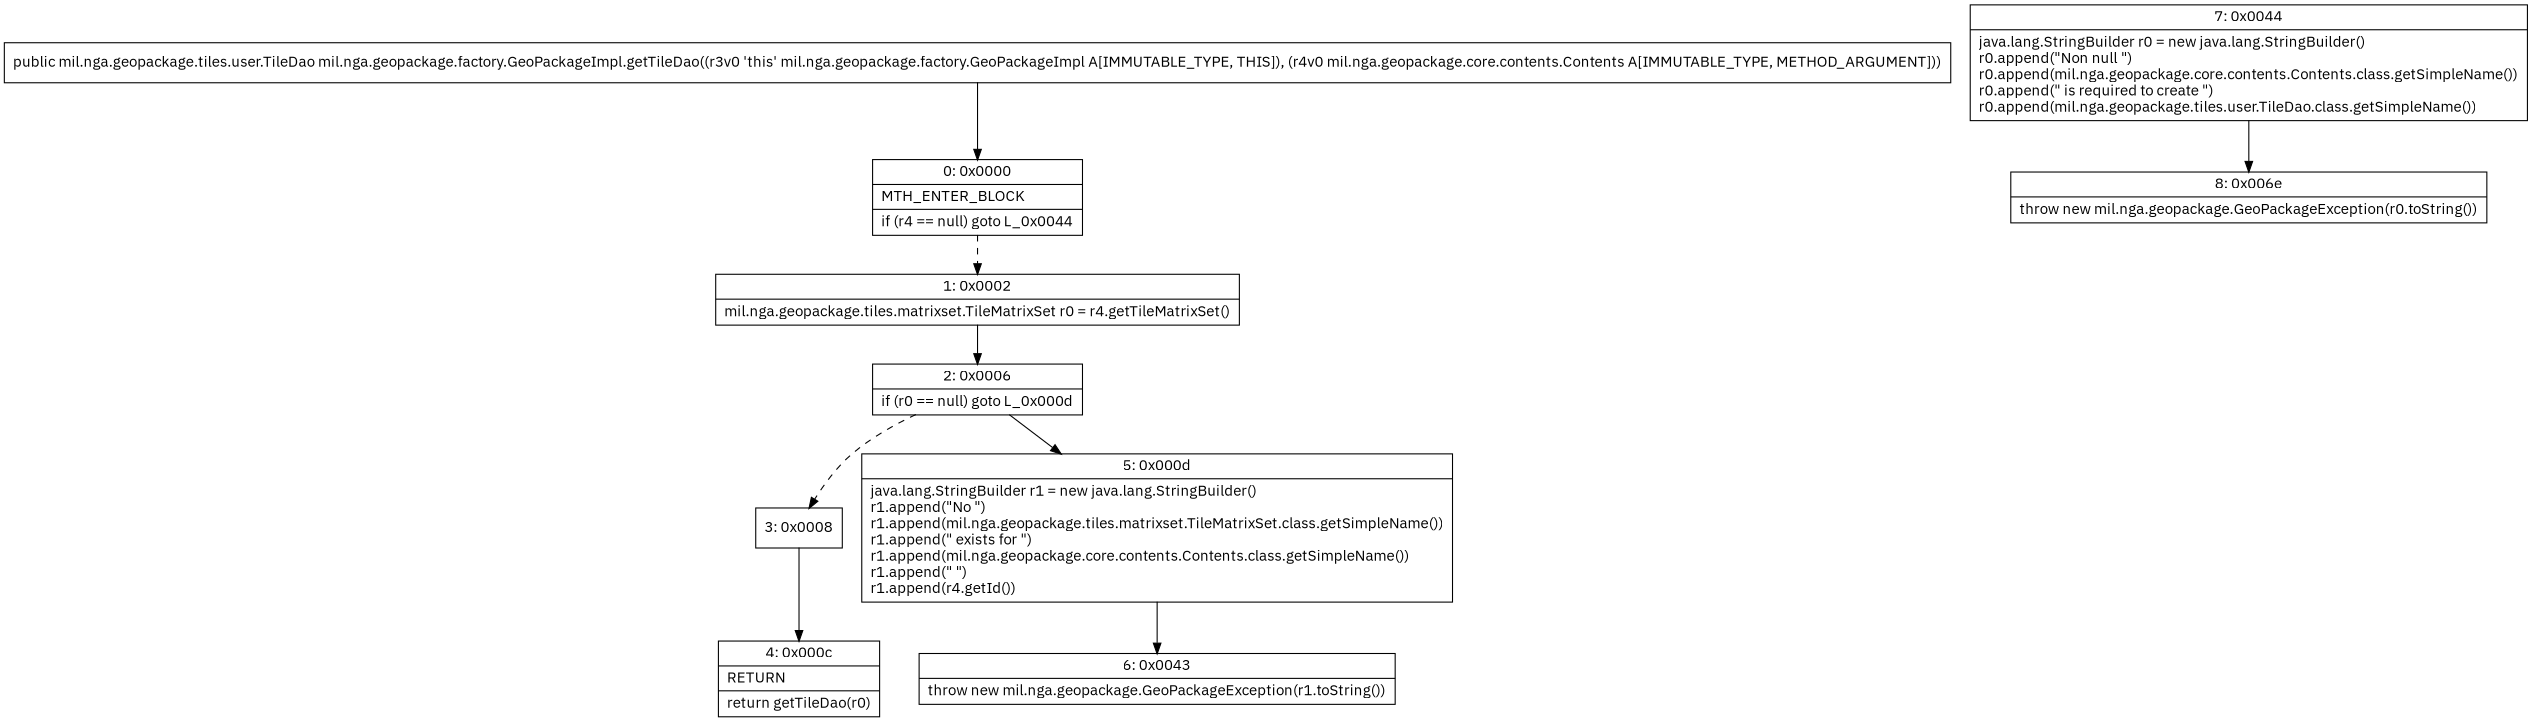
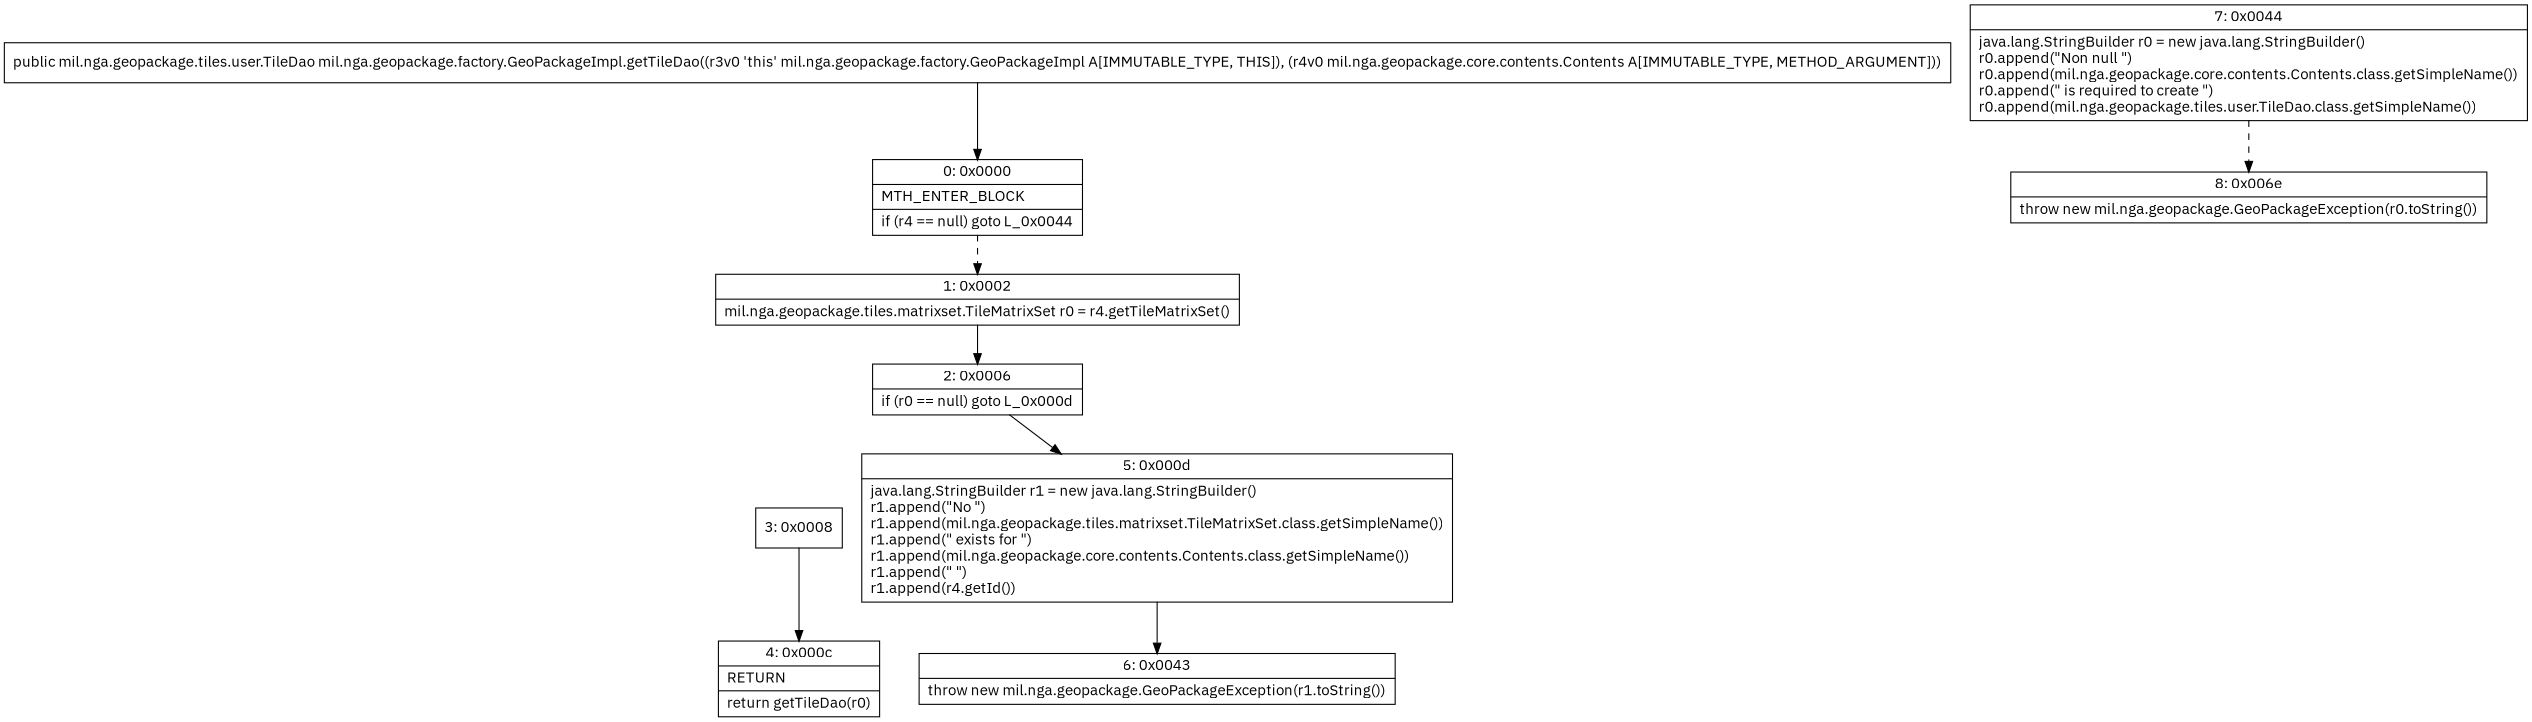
edge "7: 0x0044" -> "8: 0x006e": style solid -> dashed
edge "2: 0x0006" -> "3: 0x0008": removed
